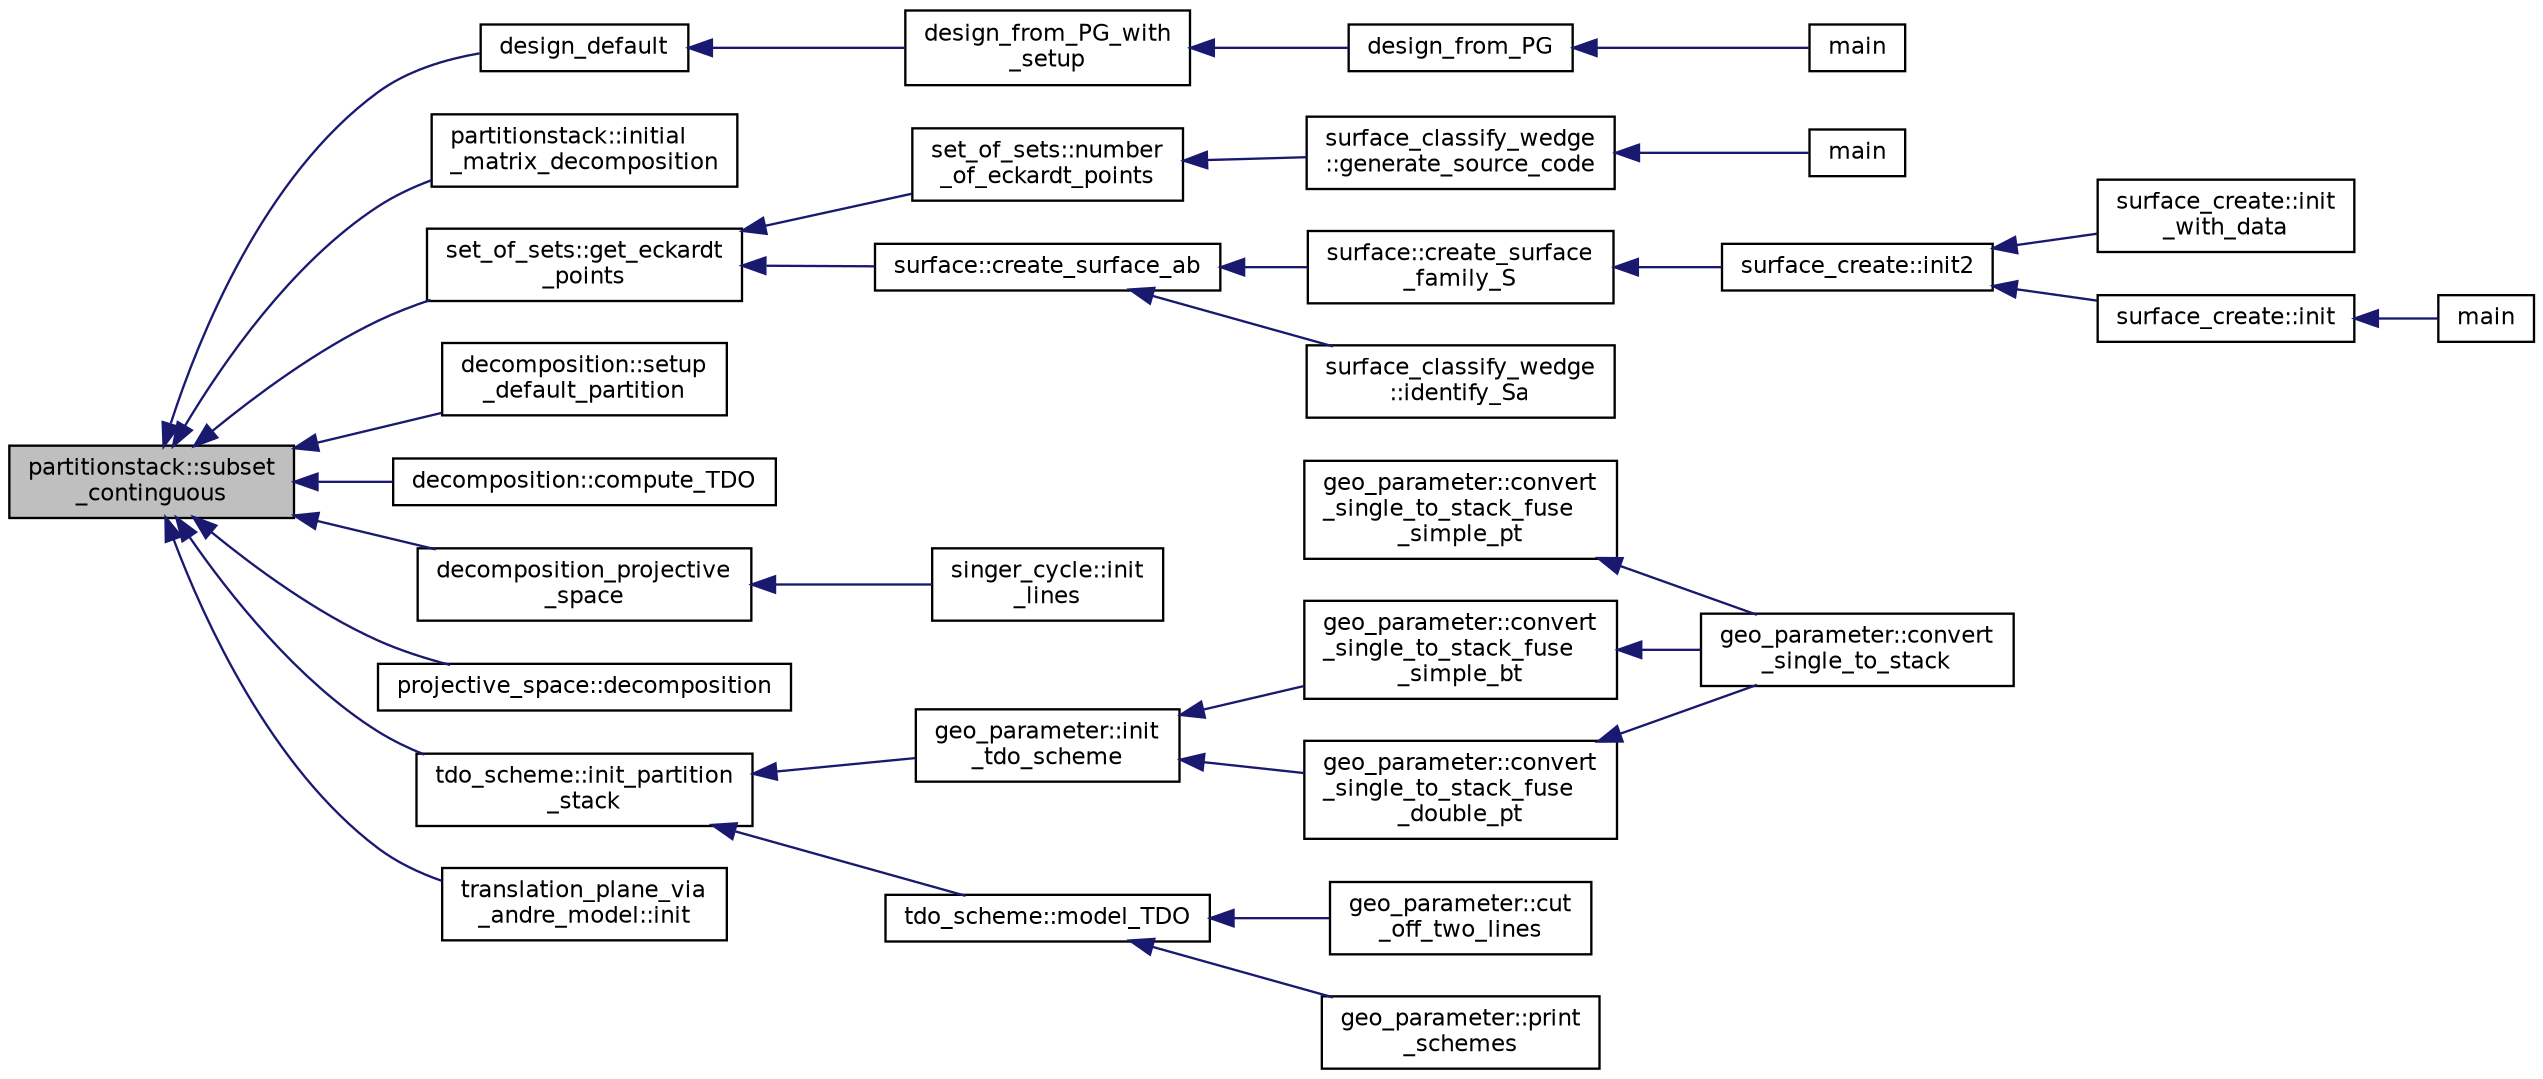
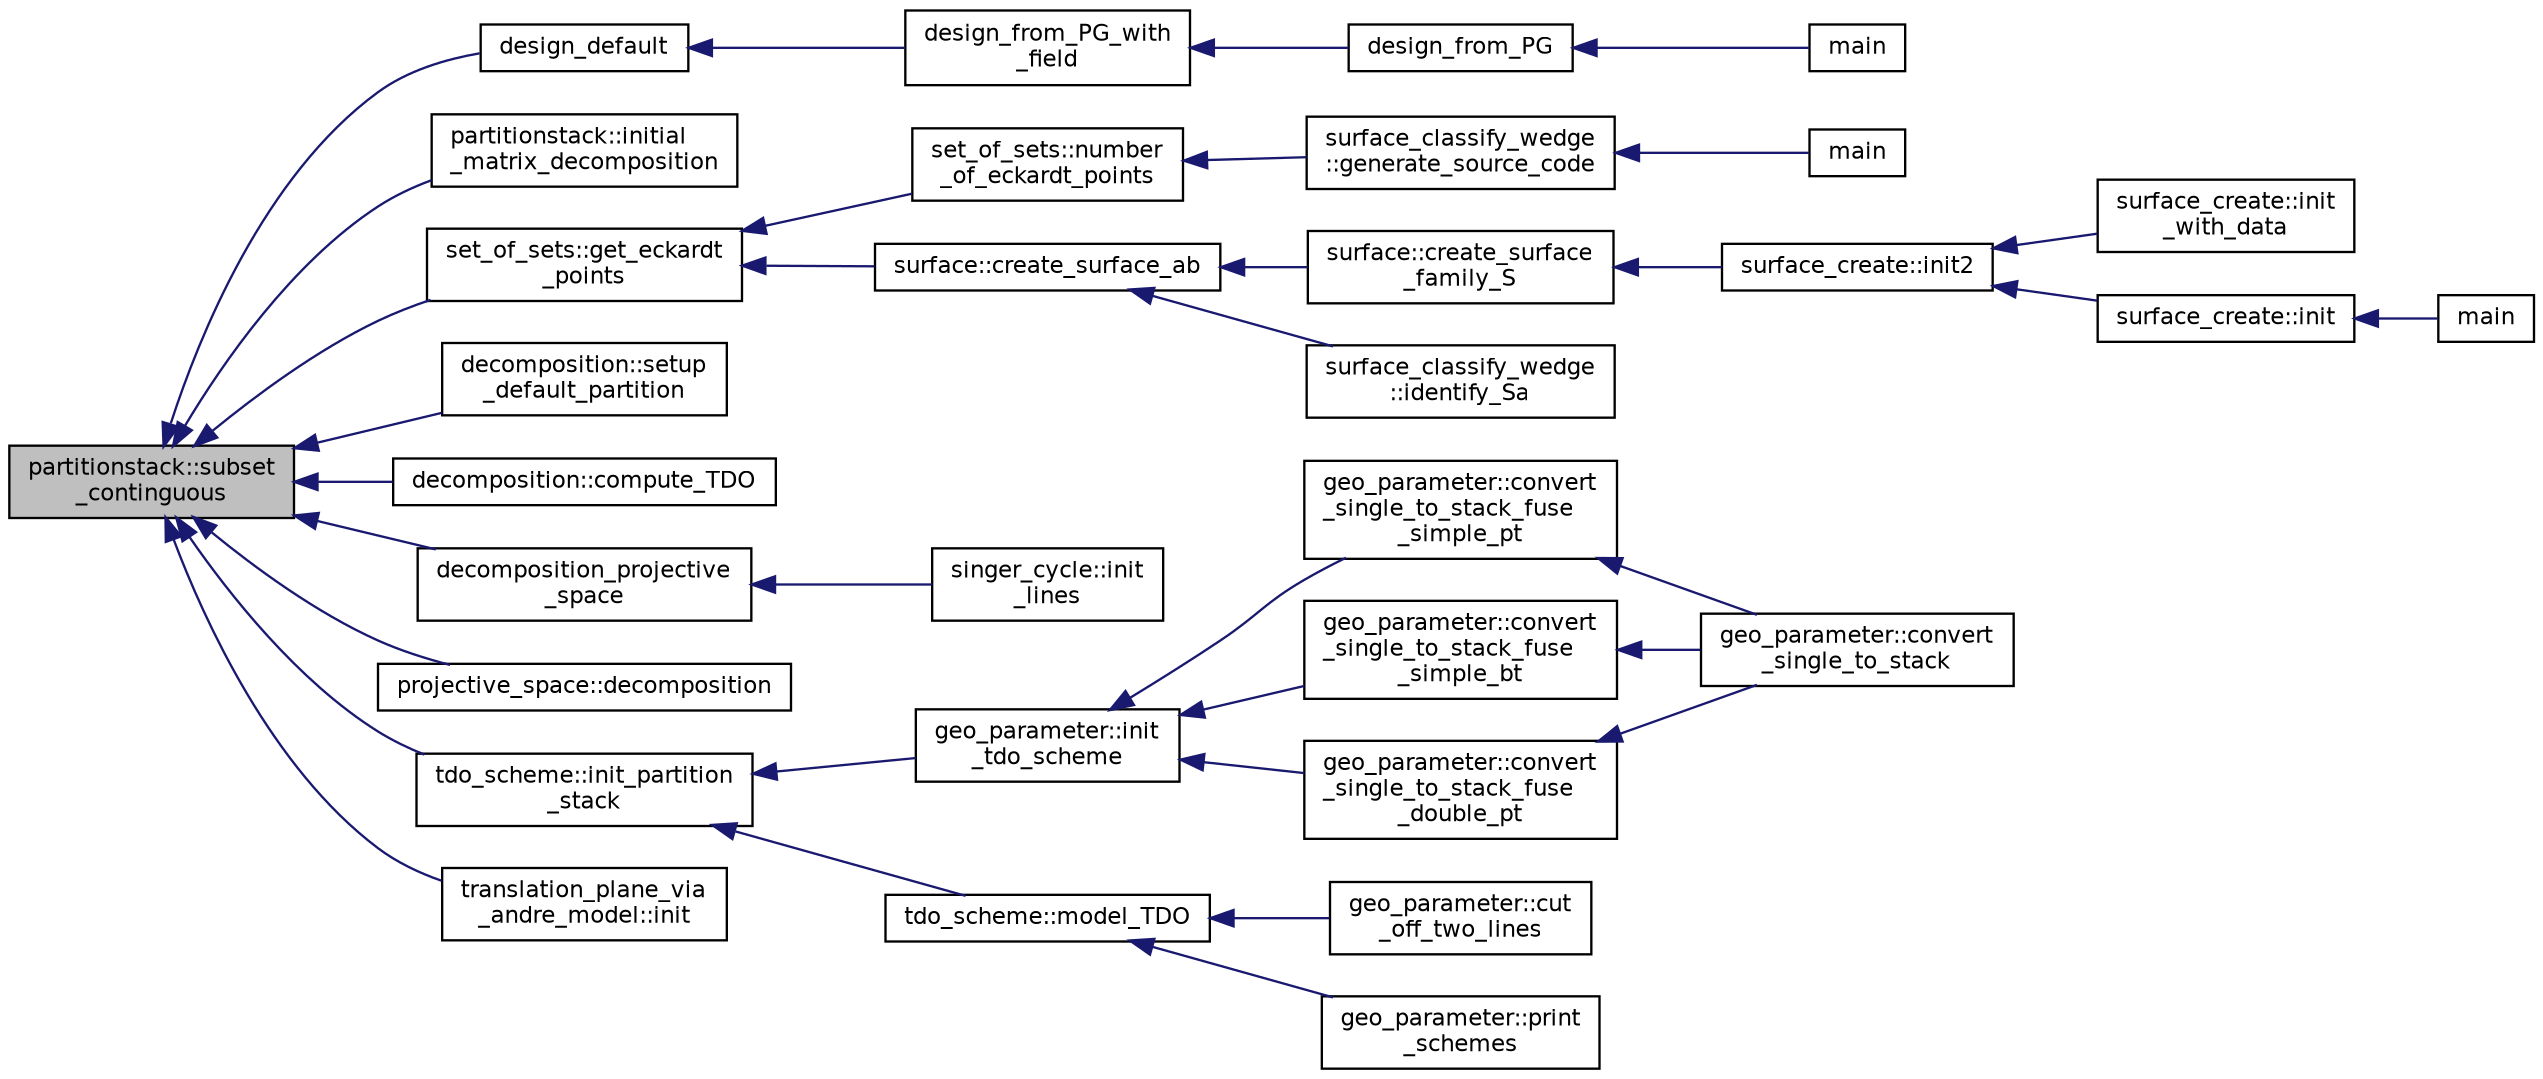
node "design_from_PG_with _setup": label "design_from_PG_with _setup" -> "design_from_PG_with _field"
edge "geo_parameter::convert _single_to_stack_fuse _simple_pt" -> "geo_parameter::init _tdo_scheme": added
